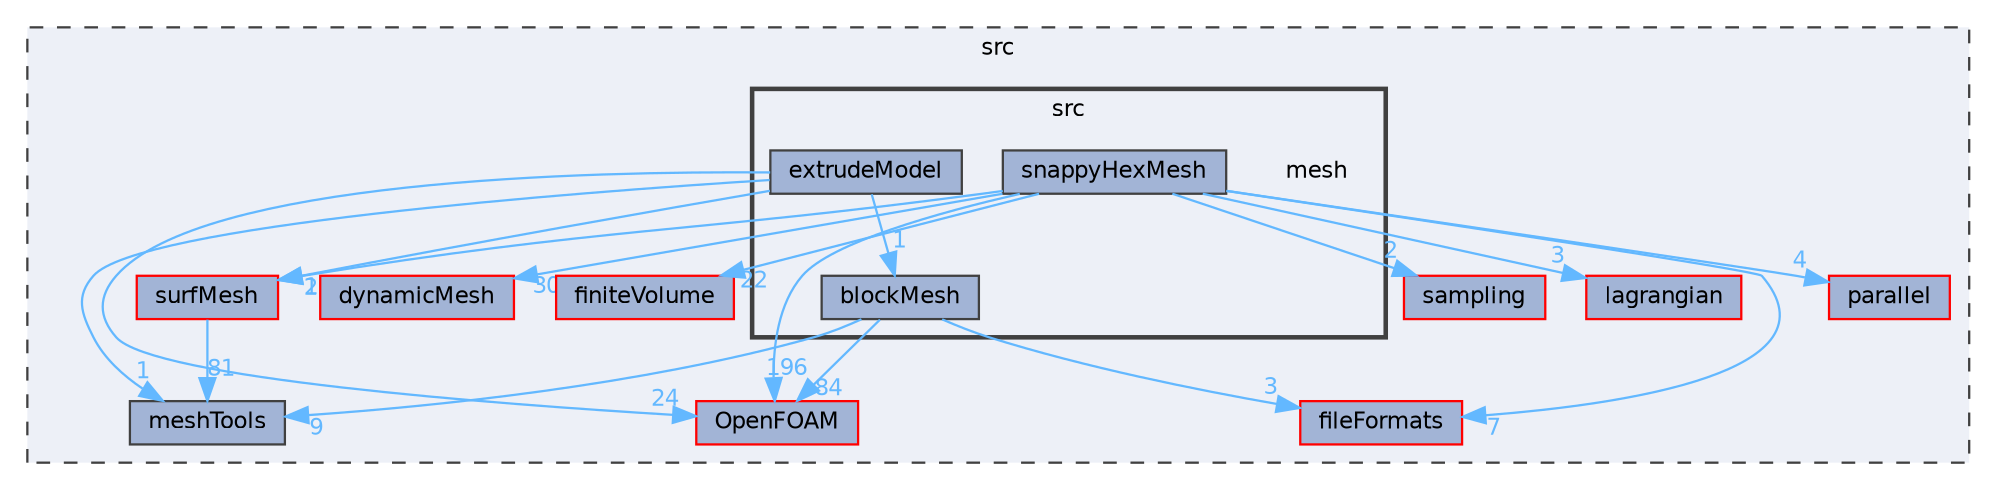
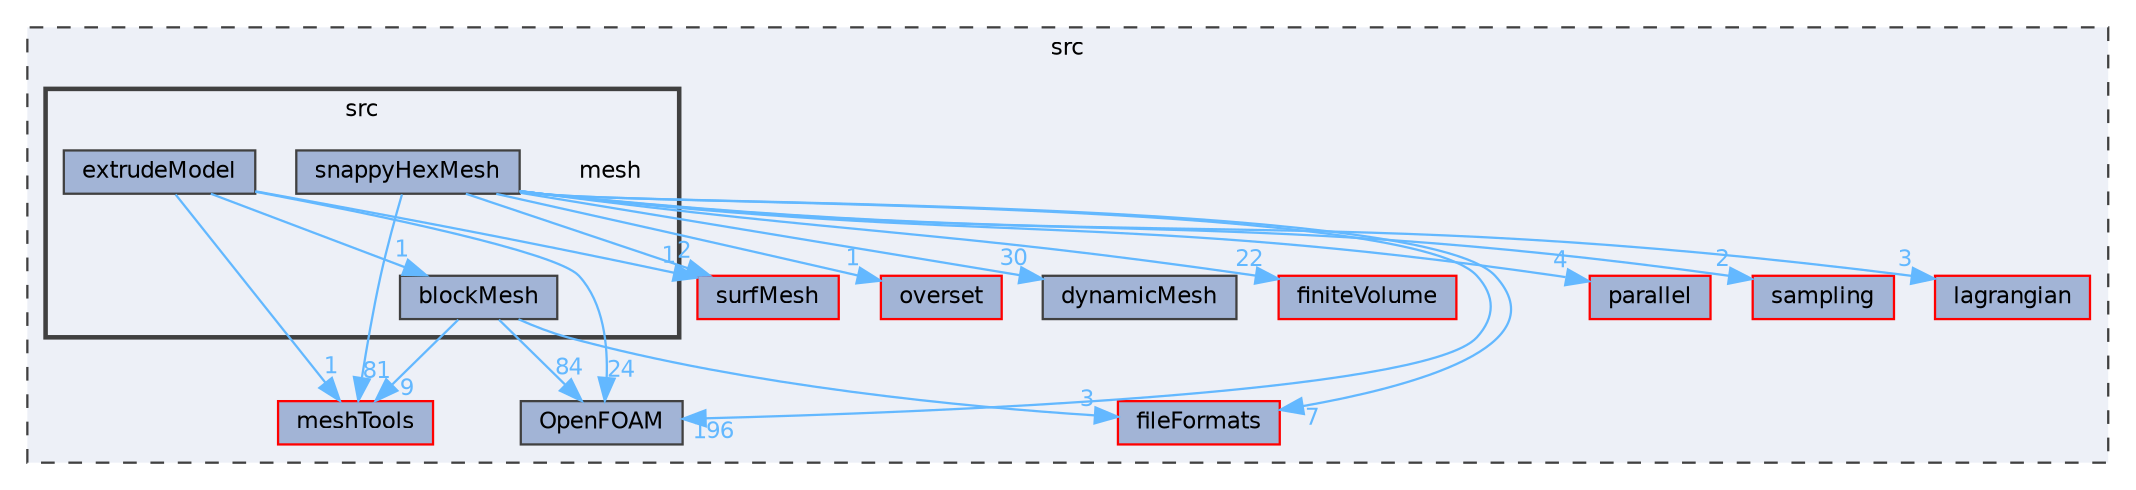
node "dynamicMesh": color red -> grey25
node "overset": added
edge "surfMesh" -> "meshTools": now "snappyHexMesh" -> "meshTools"
node "meshTools": color grey25 -> red
node "OpenFOAM": color red -> grey25
